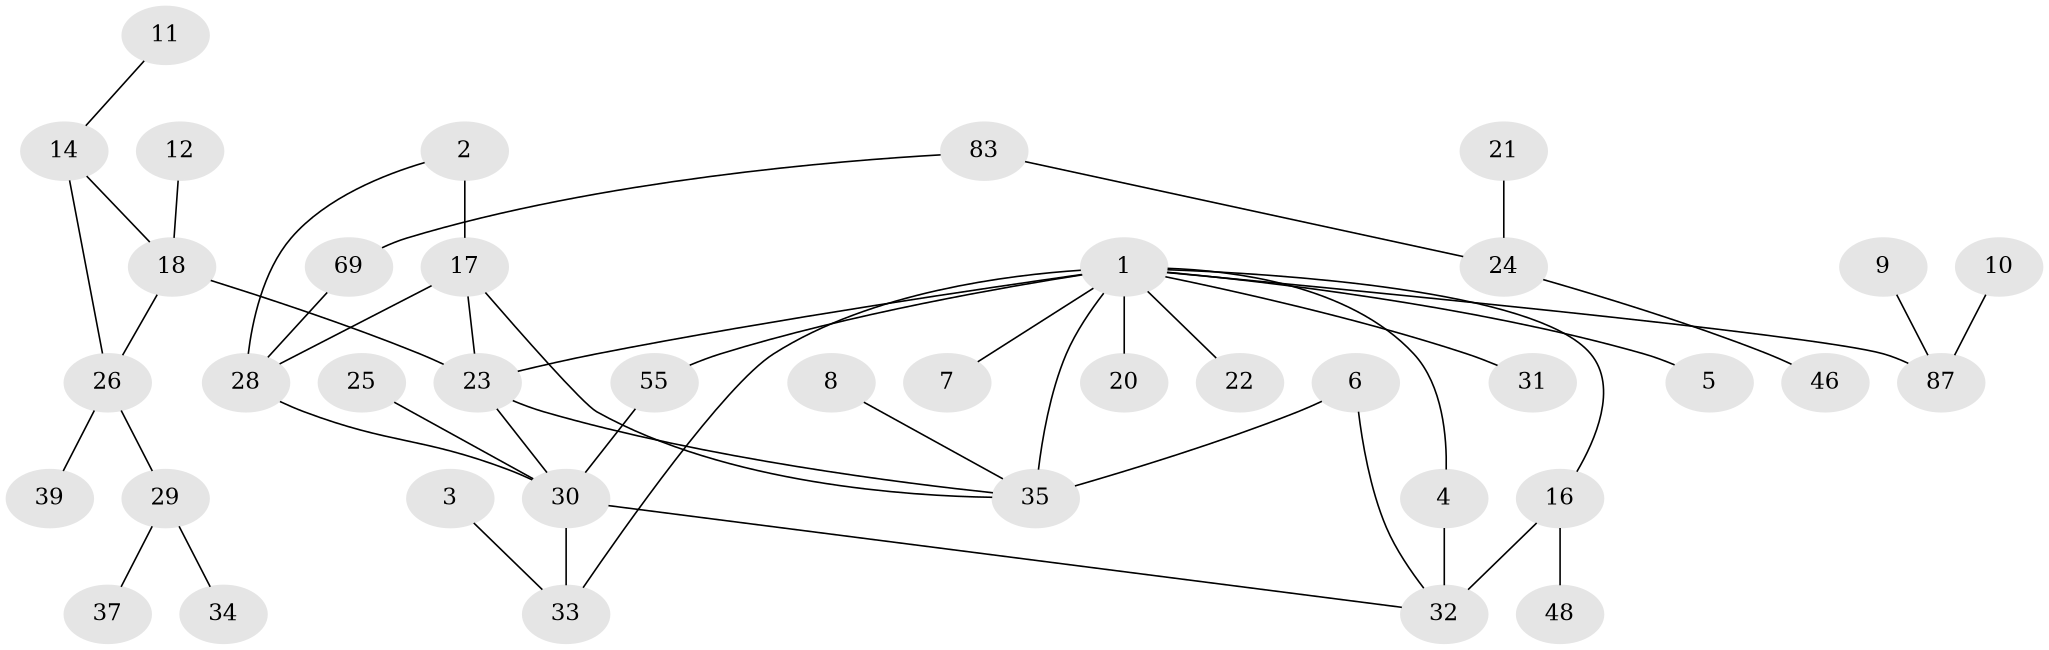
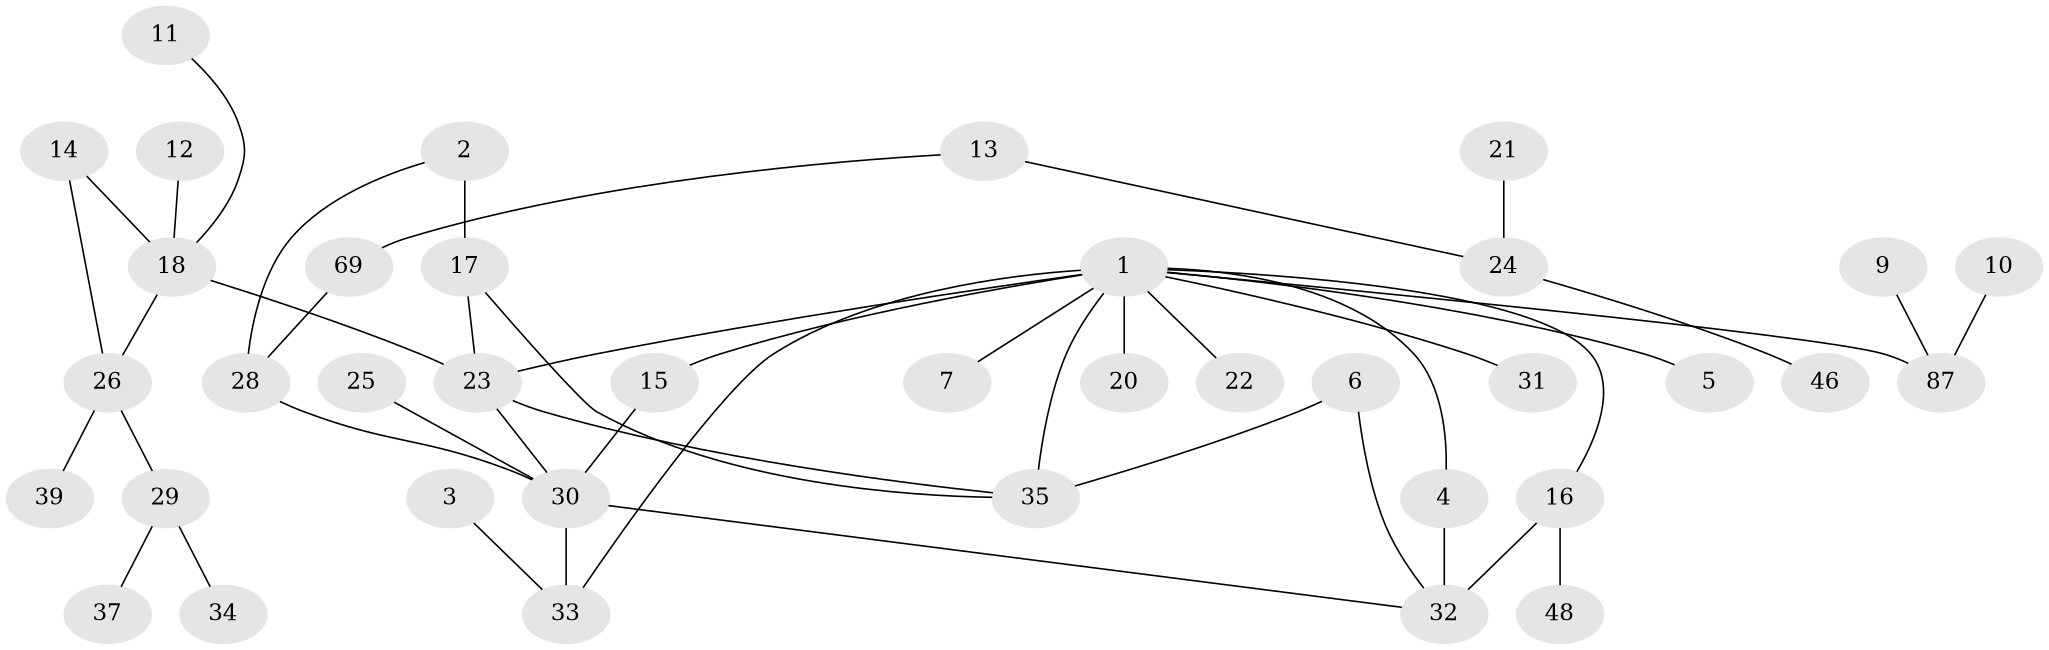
edge "11" -- "14": now "11" -- "18"
node "83": label "83" -> "13"
edge "17" -- "28": removed
node "55": label "55" -> "15"
node "8": removed
